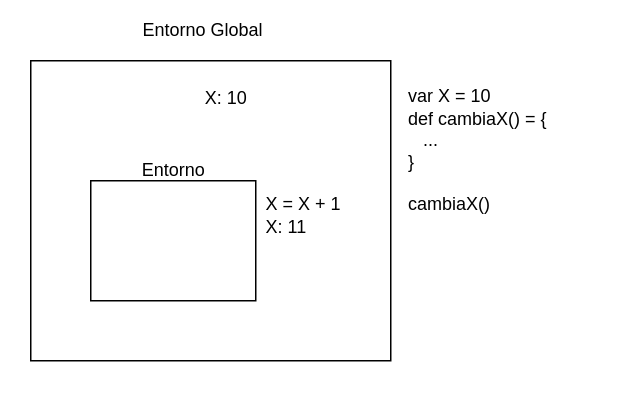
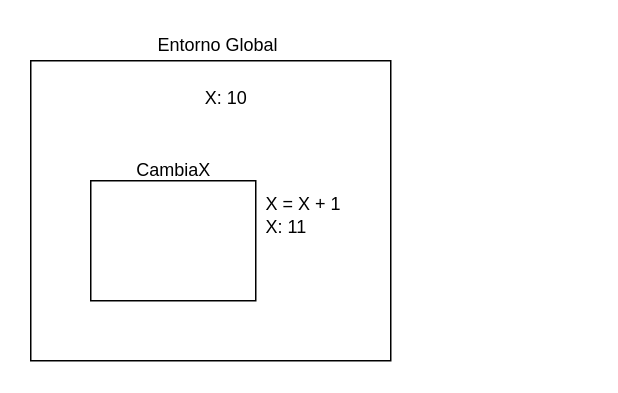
node "Entorno Global": moved (203, 31) -> (218, 46)
node "var X = 10 def cambiaX() = { ... } cambiaX()": removed
node "Entorno": label "Entorno" -> "CambiaX"
